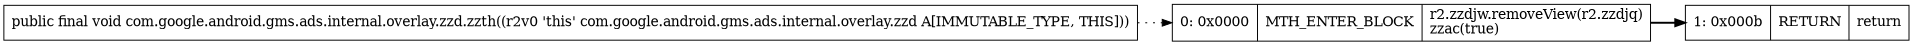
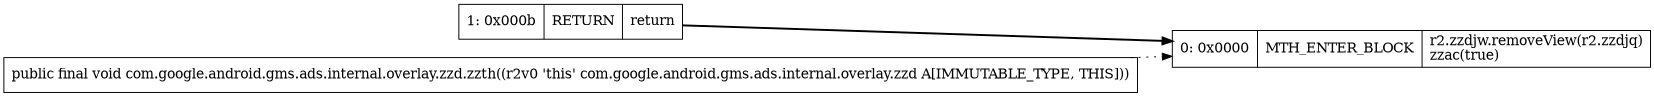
edge "0: 0x0000" -> "1: 0x000b": reversed
